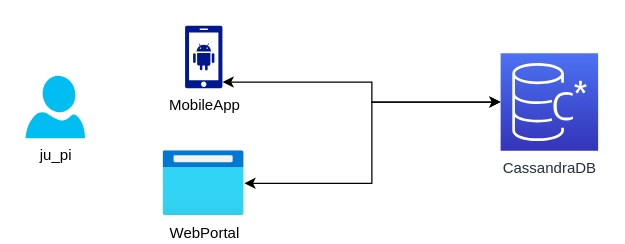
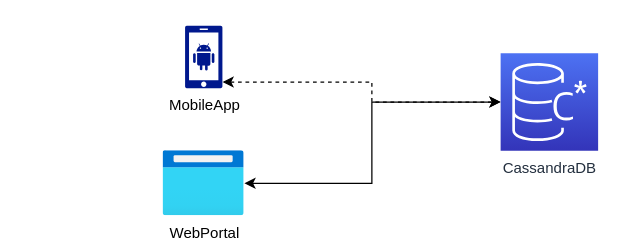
edge "MobileApp" -- "CassandraDB": style solid -> dashed
node "ju_pi": removed
